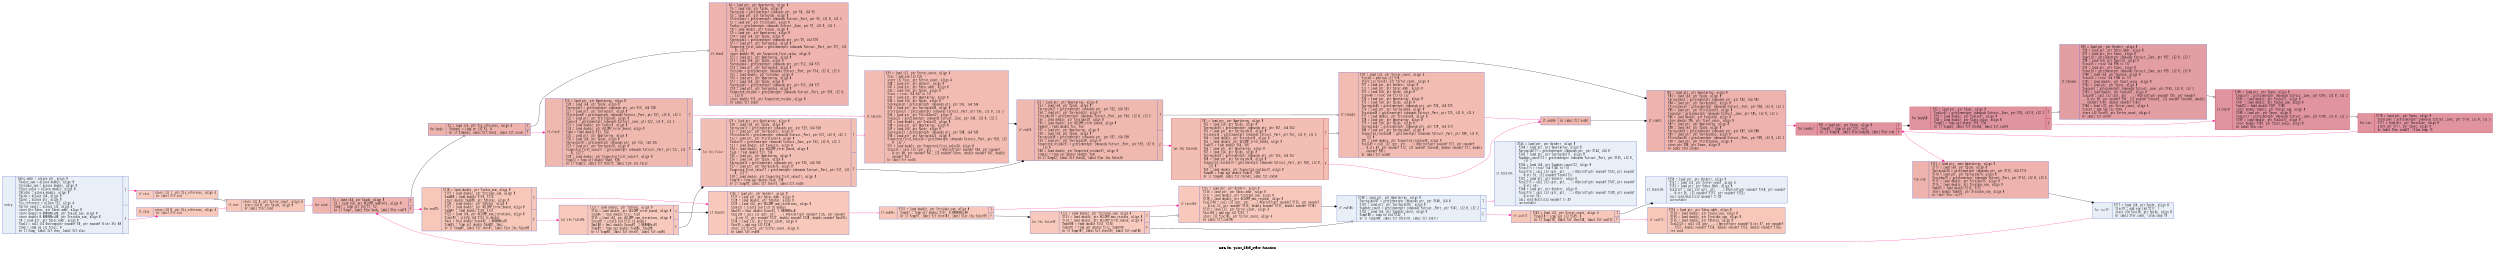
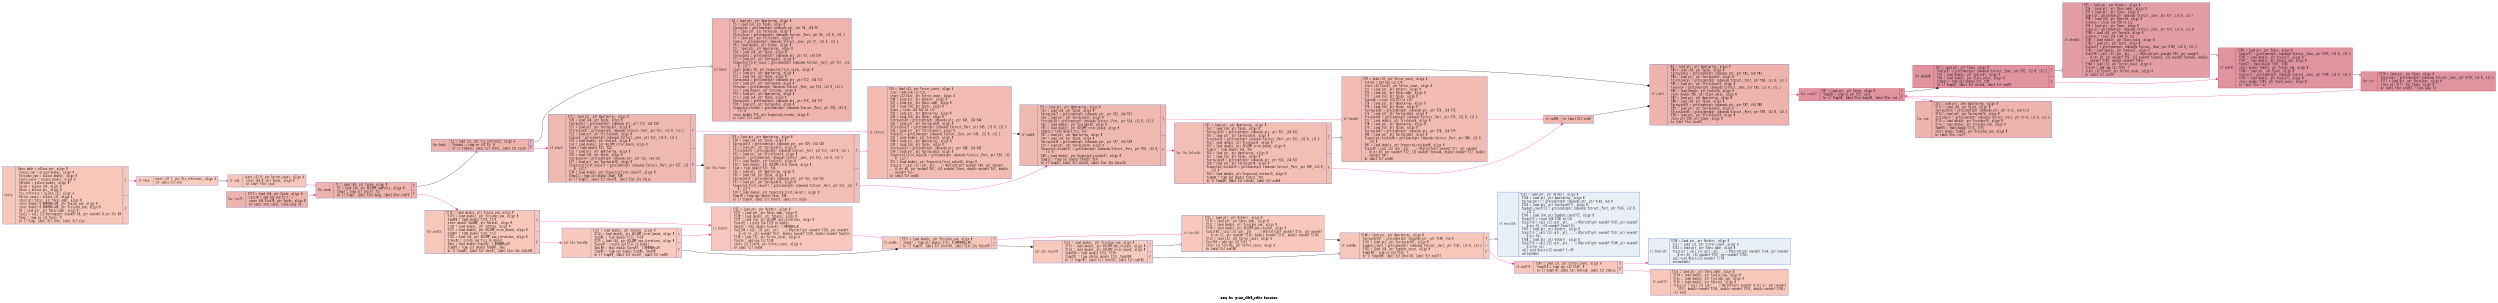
edge "if.end26:" -> "if.then42:": color black -> deeppink
node "lor.lhs.false34:": color #b70d28ff -> #3d50c3ff
edge "lor.lhs.false:" -> "if.end26:": color black -> deeppink
edge "for.end:" -> "for.inc77:": removed
edge "if.end106:" -> "if.then110:": color deeppink -> black
node "entry:": fillcolor #cedaeb70 -> #ec7f6370
edge "if.end96:" -> "if.then103:": arrowhead diamond -> odot
node "if.end106:": fillcolor #cedaeb70 -> #ec7f6370
edge "if.end117:" -> "if.then120:": color black -> deeppink
edge "lor.lhs.false85:" -> "lor.lhs.false:": now "lor.lhs.false85:" -> "if.end96:"
node "for.inc77:": fillcolor #cedaeb70 -> #d6524470
node "if.else:": removed
edge "lor.lhs.false85:" -> "if.then91:": color black -> deeppink
node "lor.lhs.false99:": text "%cmp101 = fcmp ogt double %132, %add100" -> "%cmp101 = fcmp dtotal double %132, %add100"
